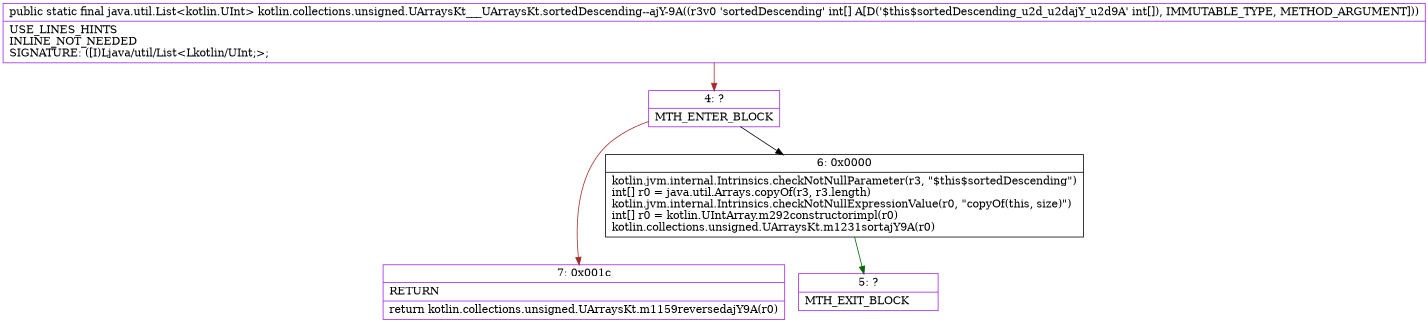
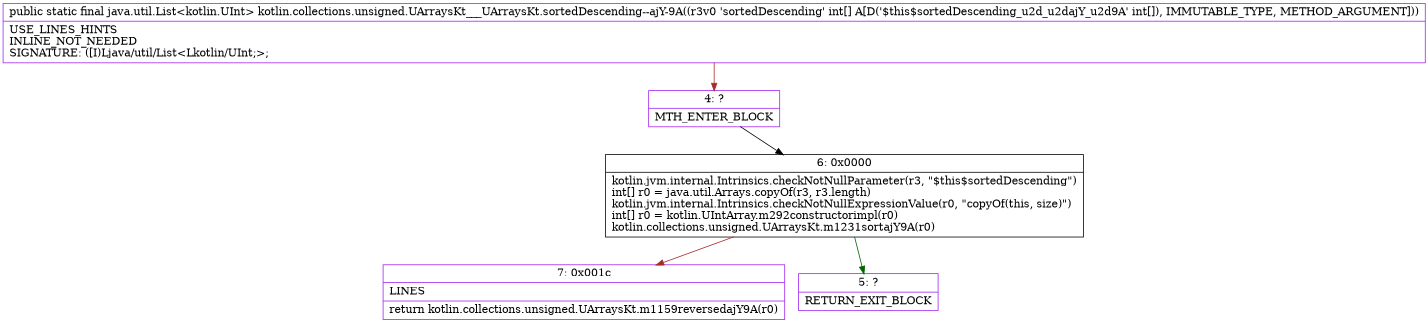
edge "4: ?" -> "7: 0x001c": now "6: 0x0000" -> "7: 0x001c"
node "7: 0x001c": text "RETURN" -> "LINES"
node "5: ?": text "MTH_EXIT_BLOCK" -> "RETURN_EXIT_BLOCK"
